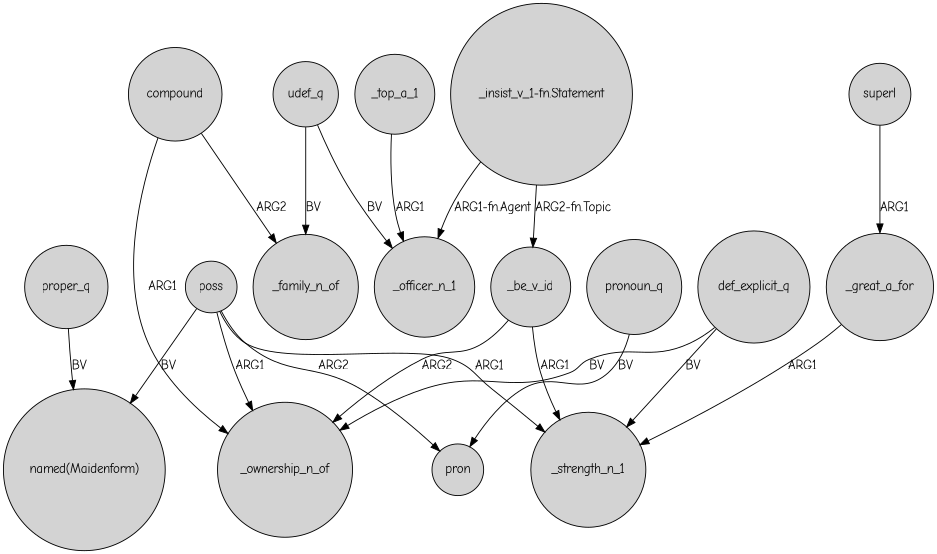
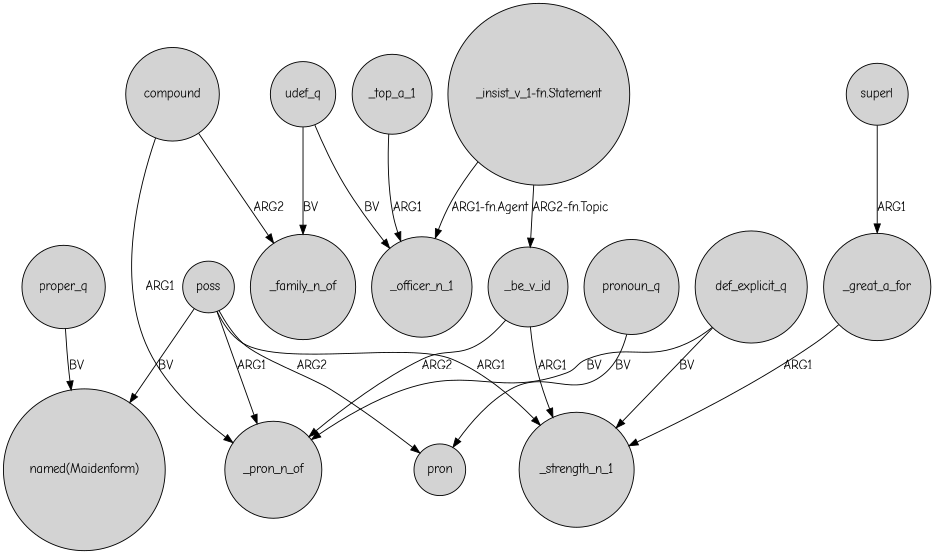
node "_ownership_n_of": label "_ownership_n_of" -> "_pron_n_of"
